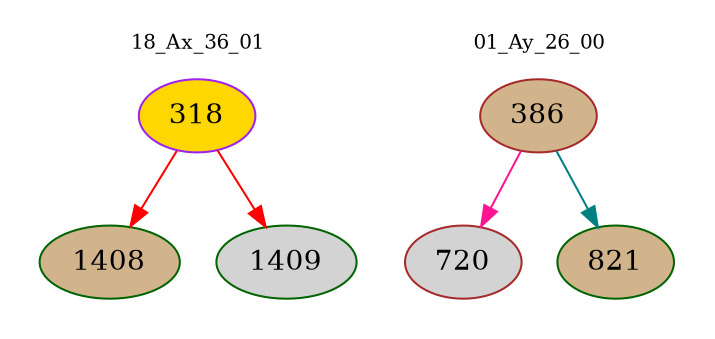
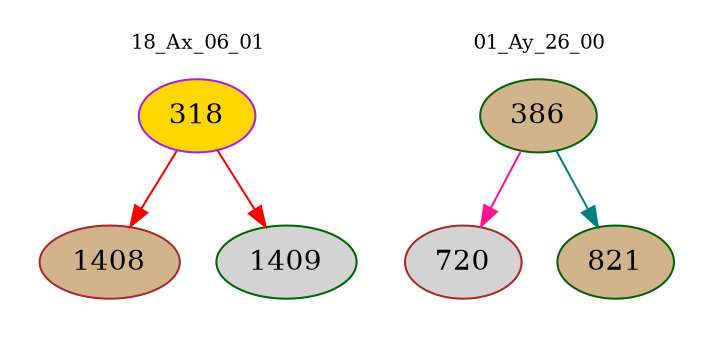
cluster "18_Ax_36_01": label "18_Ax_36_01" -> "18_Ax_06_01"
node "386": color brown -> darkgreen
node "1408": color darkgreen -> brown
